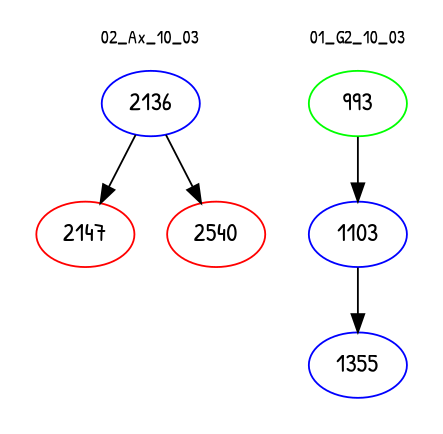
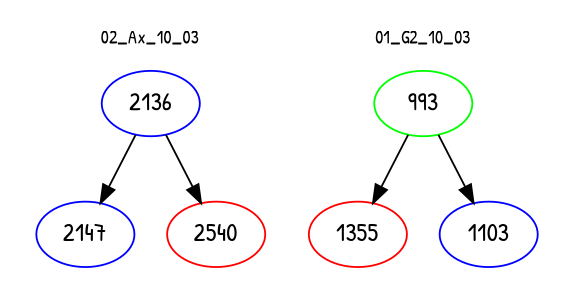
node "2147": color red -> blue
edge "1103" -> "1355": now "993" -> "1355"
node "1355": color blue -> red
